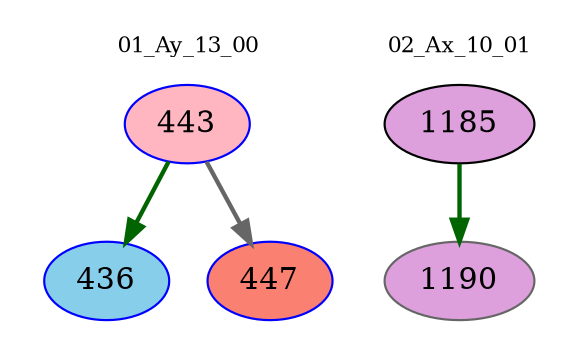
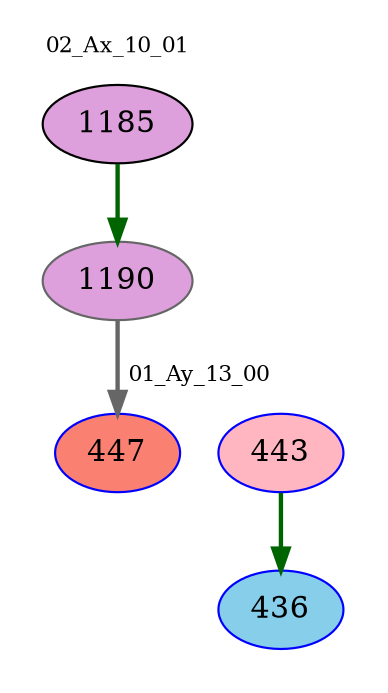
edge "443" -> "447": now "1190" -> "447"
